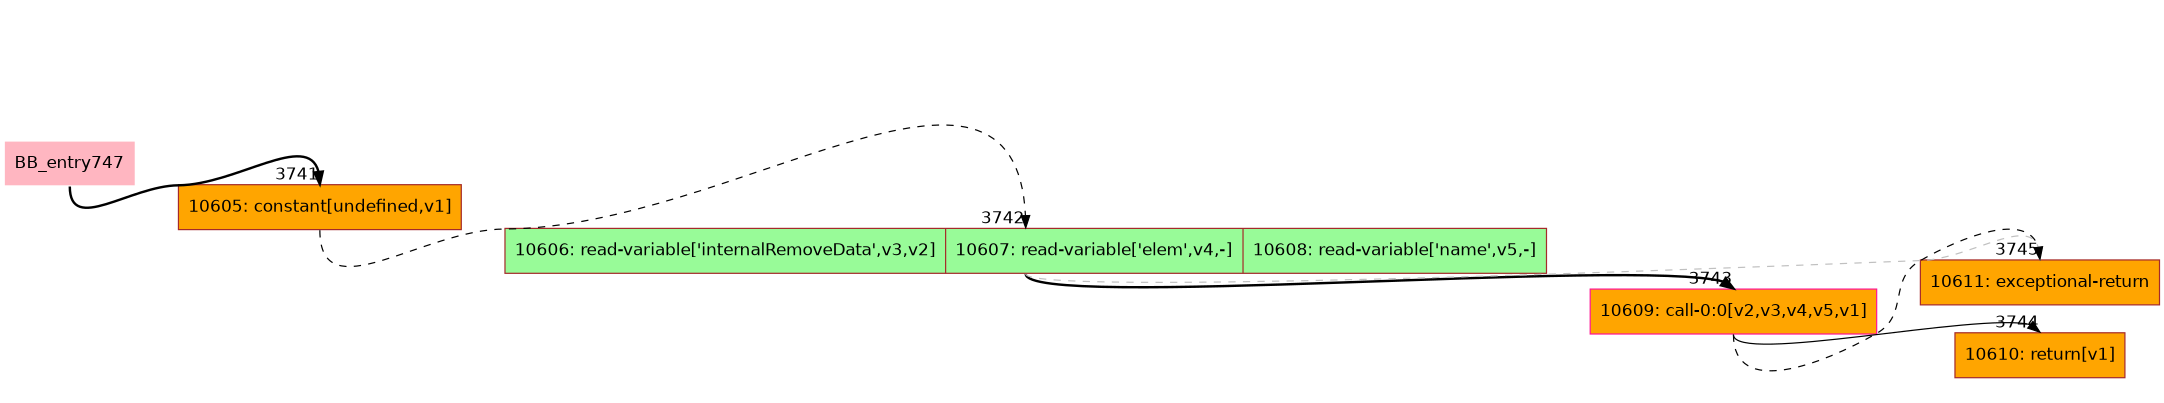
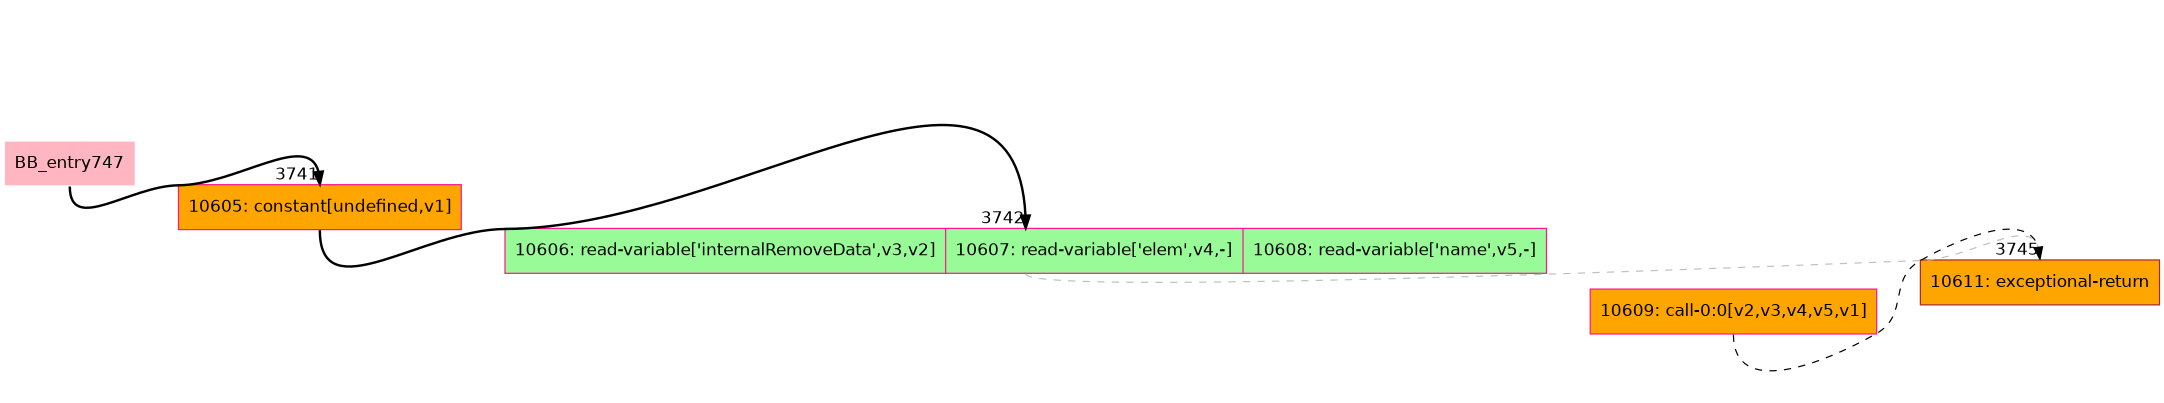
edge "10605: constant[undefined,v1]" -> "10606: read-variable['internalRemoveData',v3,v2]": style dashed -> bold
node "10605: constant[undefined,v1]": color brown -> deeppink
node "10606: read-variable['internalRemoveData',v3,v2]": color brown -> deeppink
edge "10606: read-variable['internalRemoveData',v3,v2]" -> "10609: call-0:0[v2,v3,v4,v5,v1]": removed
node "10610: return[v1]": removed
